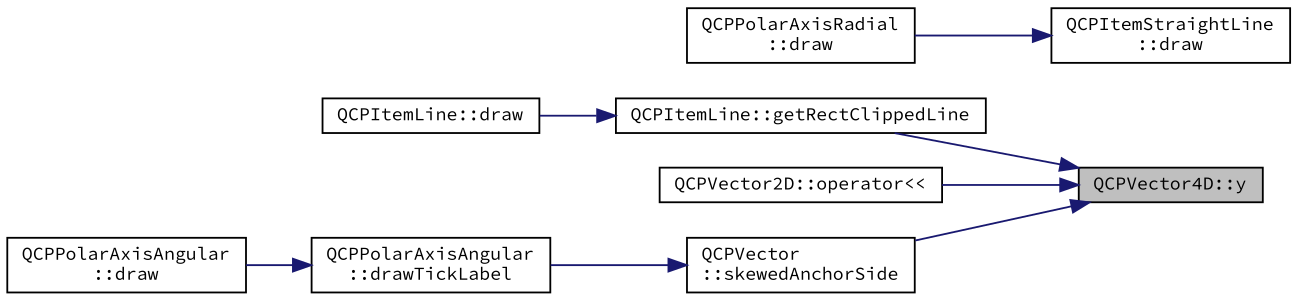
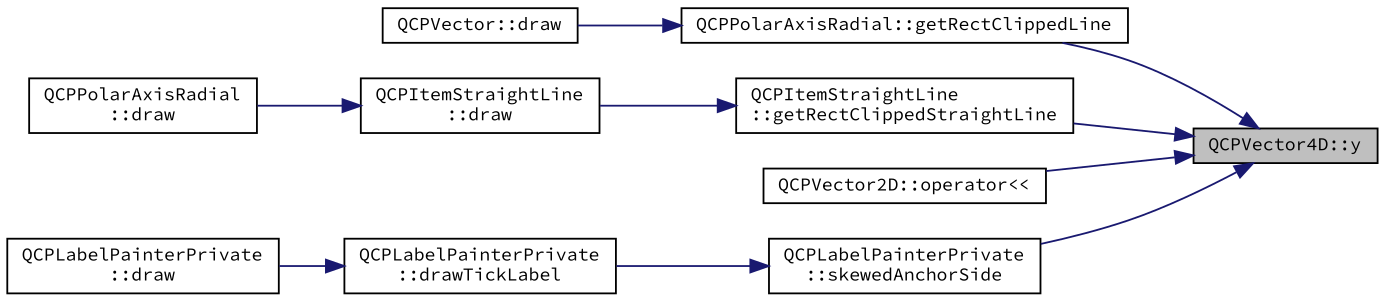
node "QCPItemStraightLine ::getRectClippedStraightLine": added
node "QCPItemLine::draw": label "QCPItemLine::draw" -> "QCPVector::draw"
node "QCPItemLine::getRectClippedLine": label "QCPItemLine::getRectClippedLine" -> "QCPPolarAxisRadial::getRectClippedLine"
node "QCPPolarAxisAngular ::draw": label "QCPPolarAxisAngular ::draw" -> "QCPLabelPainterPrivate ::draw"
node "QCPPolarAxisAngular ::drawTickLabel": label "QCPPolarAxisAngular ::drawTickLabel" -> "QCPLabelPainterPrivate ::drawTickLabel"
node "QCPVector ::skewedAnchorSide": label "QCPVector ::skewedAnchorSide" -> "QCPLabelPainterPrivate ::skewedAnchorSide"
